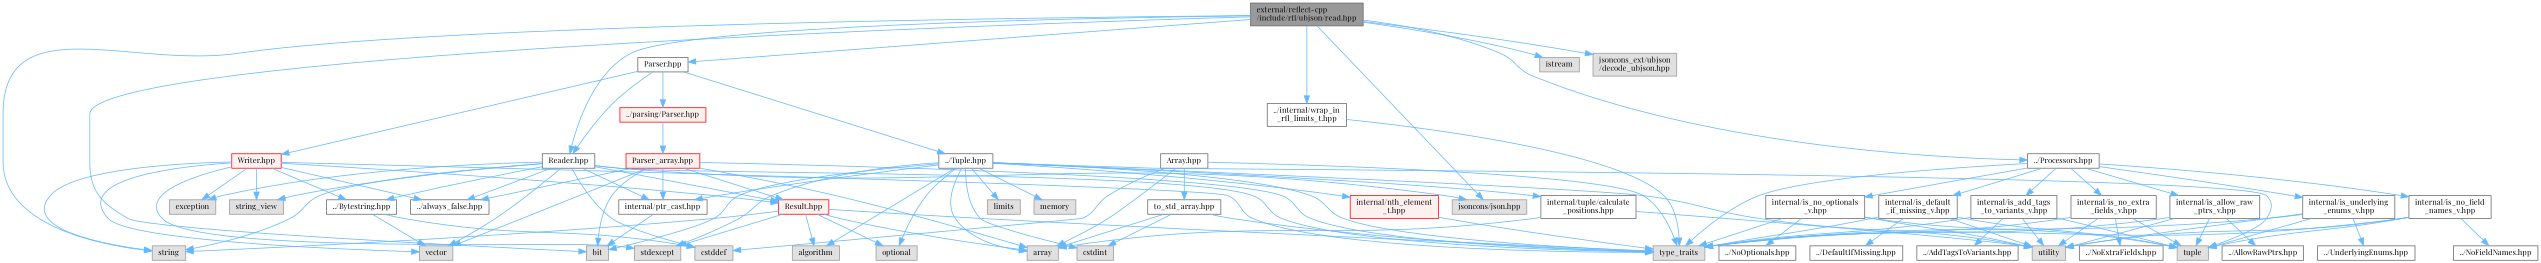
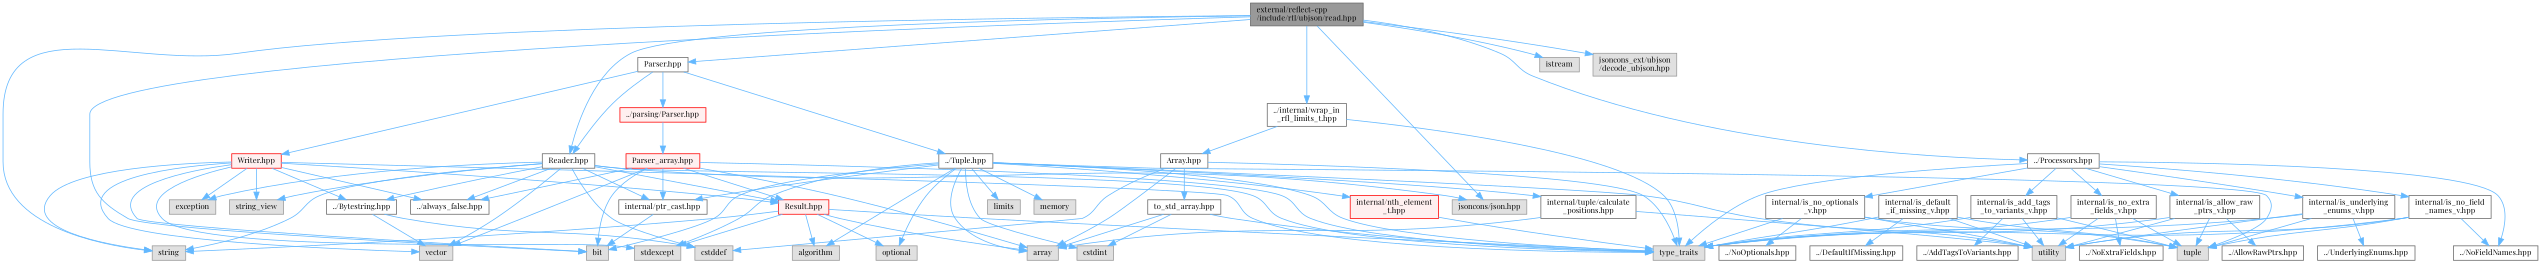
edge "../internal/wrap_in _rfl_limits_t.hpp" -> "Array.hpp": added
edge "../Processors.hpp" -> "internal/is_default _if_missing_v.hpp": now "../Processors.hpp" -> "../NoFieldNames.hpp"
edge "Writer.hpp" -> "bit": added
